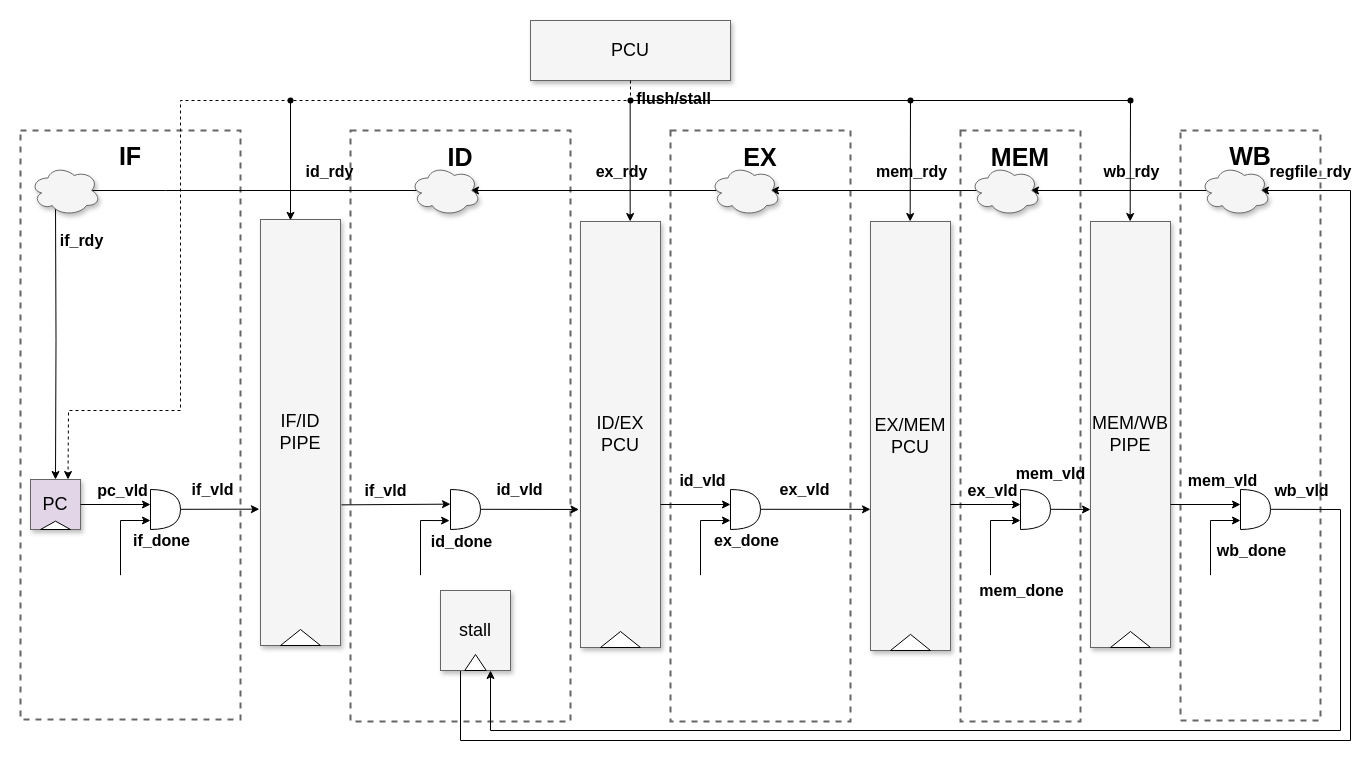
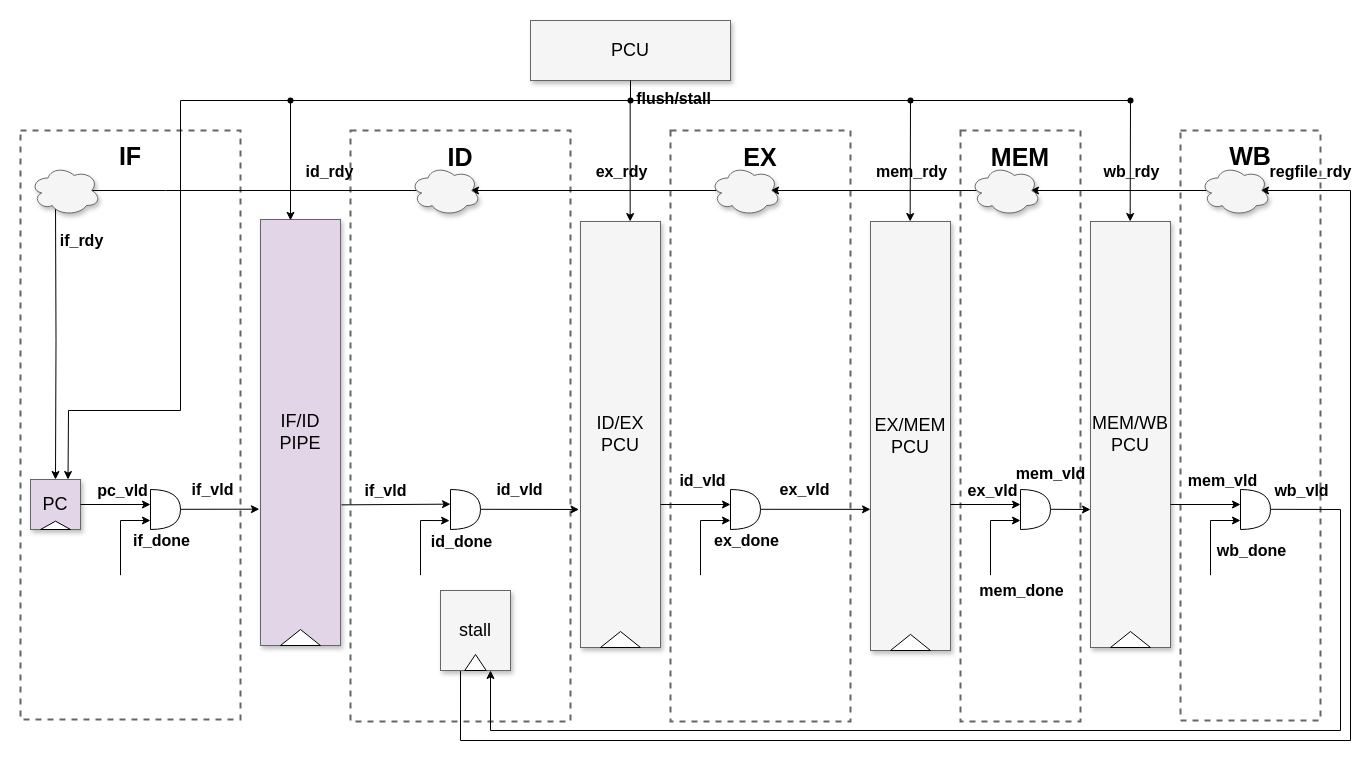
edge "PCU" -> "PC": style dashed -> solid
node "IF/ID PIPE": fillcolor #f5f5f5 -> #e1d5e7
node "MEM/WB PIPE": label "MEM/WB PIPE" -> "MEM/WB PCU"
